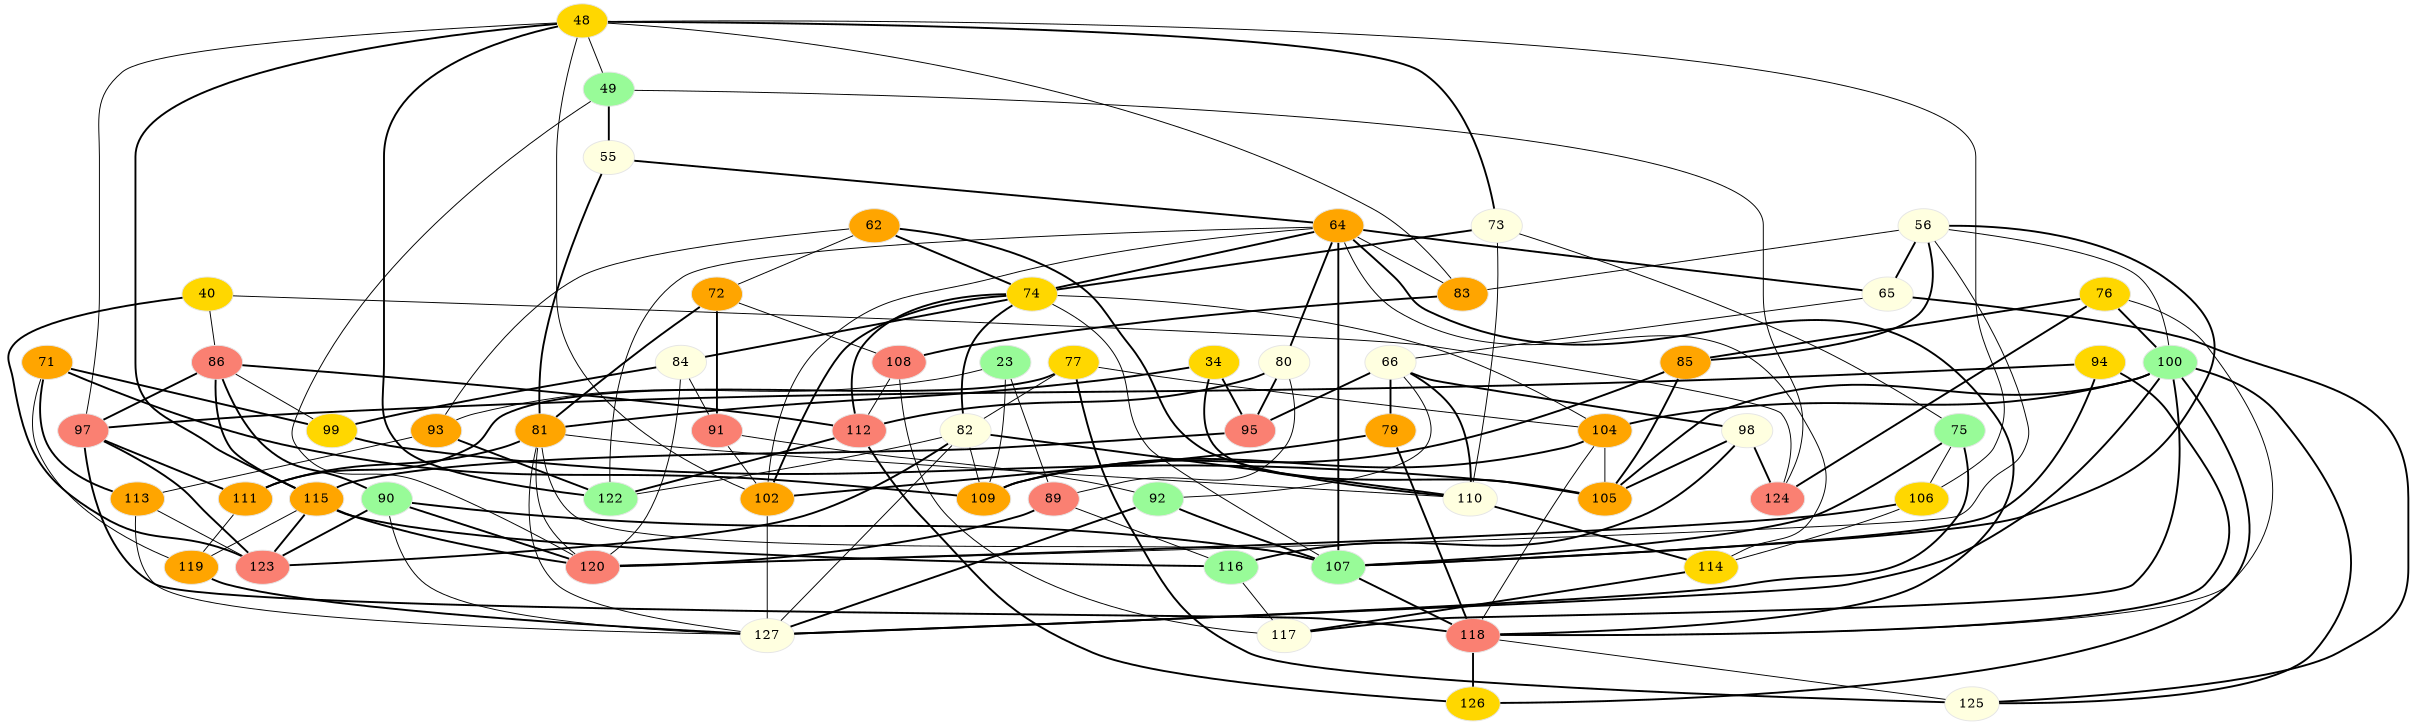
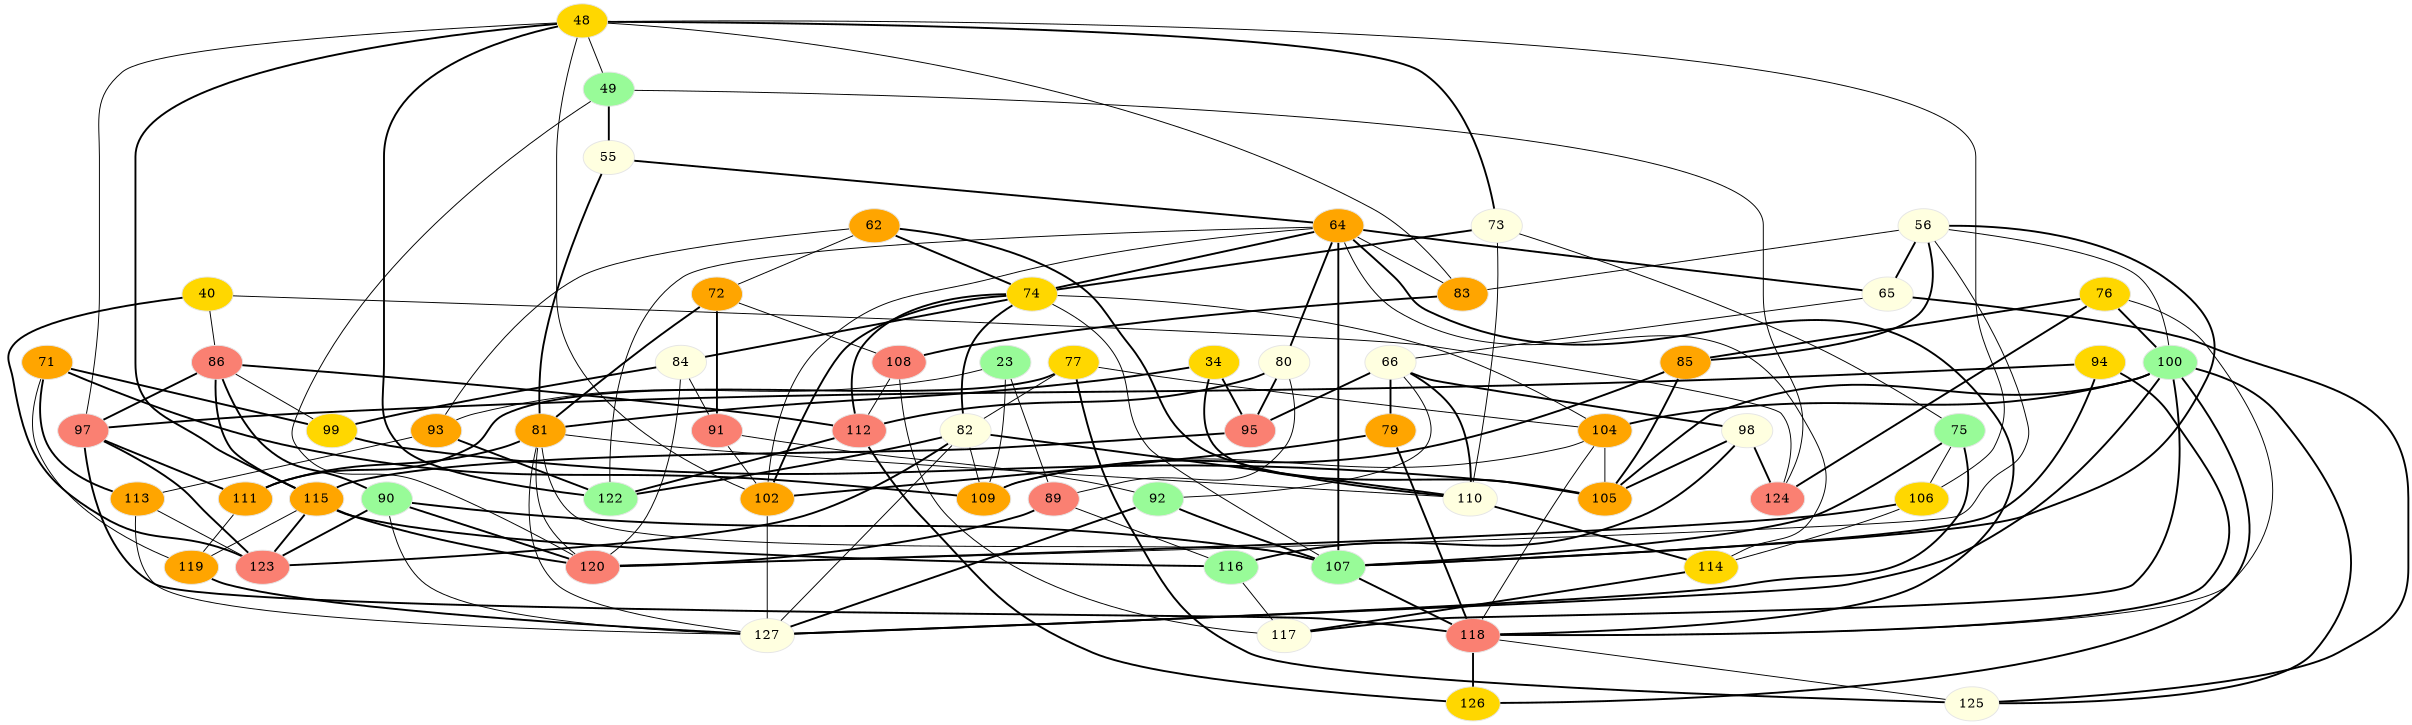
edge "82" -- "122": style solid -> bold
edge "104" -- "109": style bold -> solid
